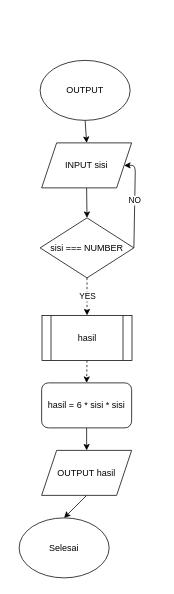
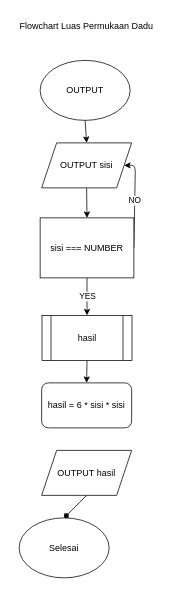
node "Flowchart Luas Permukaan Dadu": added
node "INPUT sisi": label "INPUT sisi" -> "OUTPUT sisi"
node "sisi === NUMBER": shape diamond -> rectangle
edge "sisi === NUMBER" -> "hasil": style dashed -> solid
edge "hasil" -> "hasil = 6 * sisi * sisi": style dashed -> solid
edge "hasil = 6 * sisi * sisi" -> "OUTPUT hasil": removed
edge "OUTPUT hasil" -> "Selesai": arrowhead classic -> diamond
